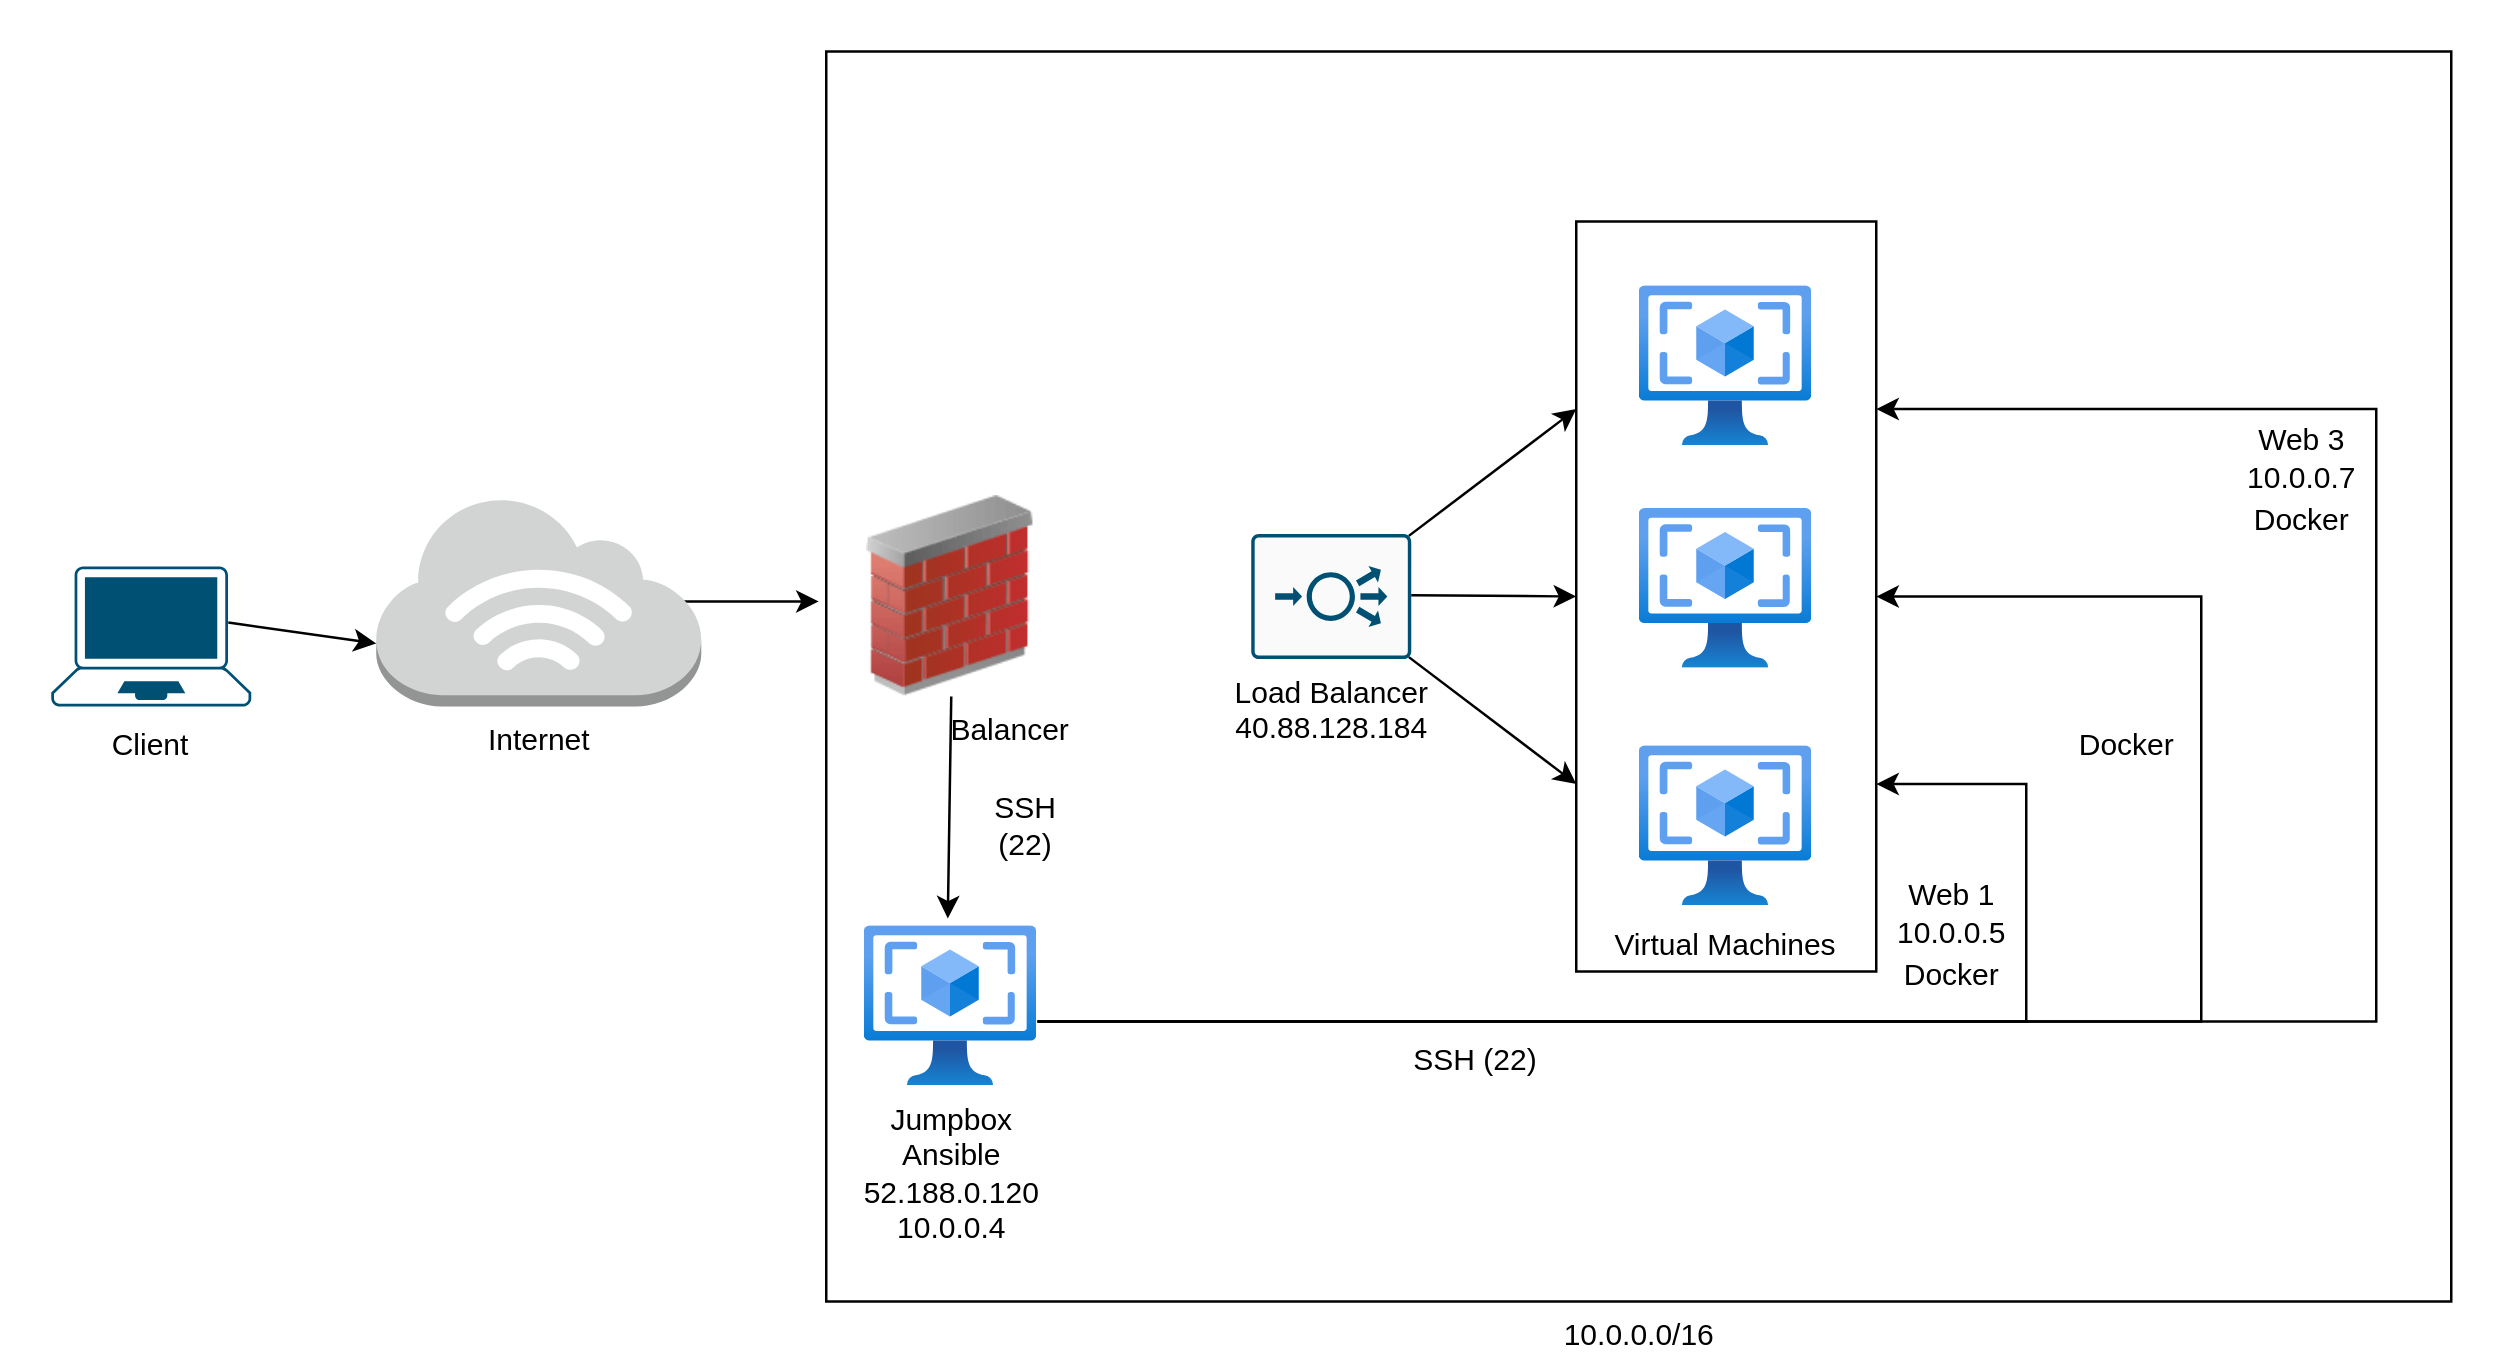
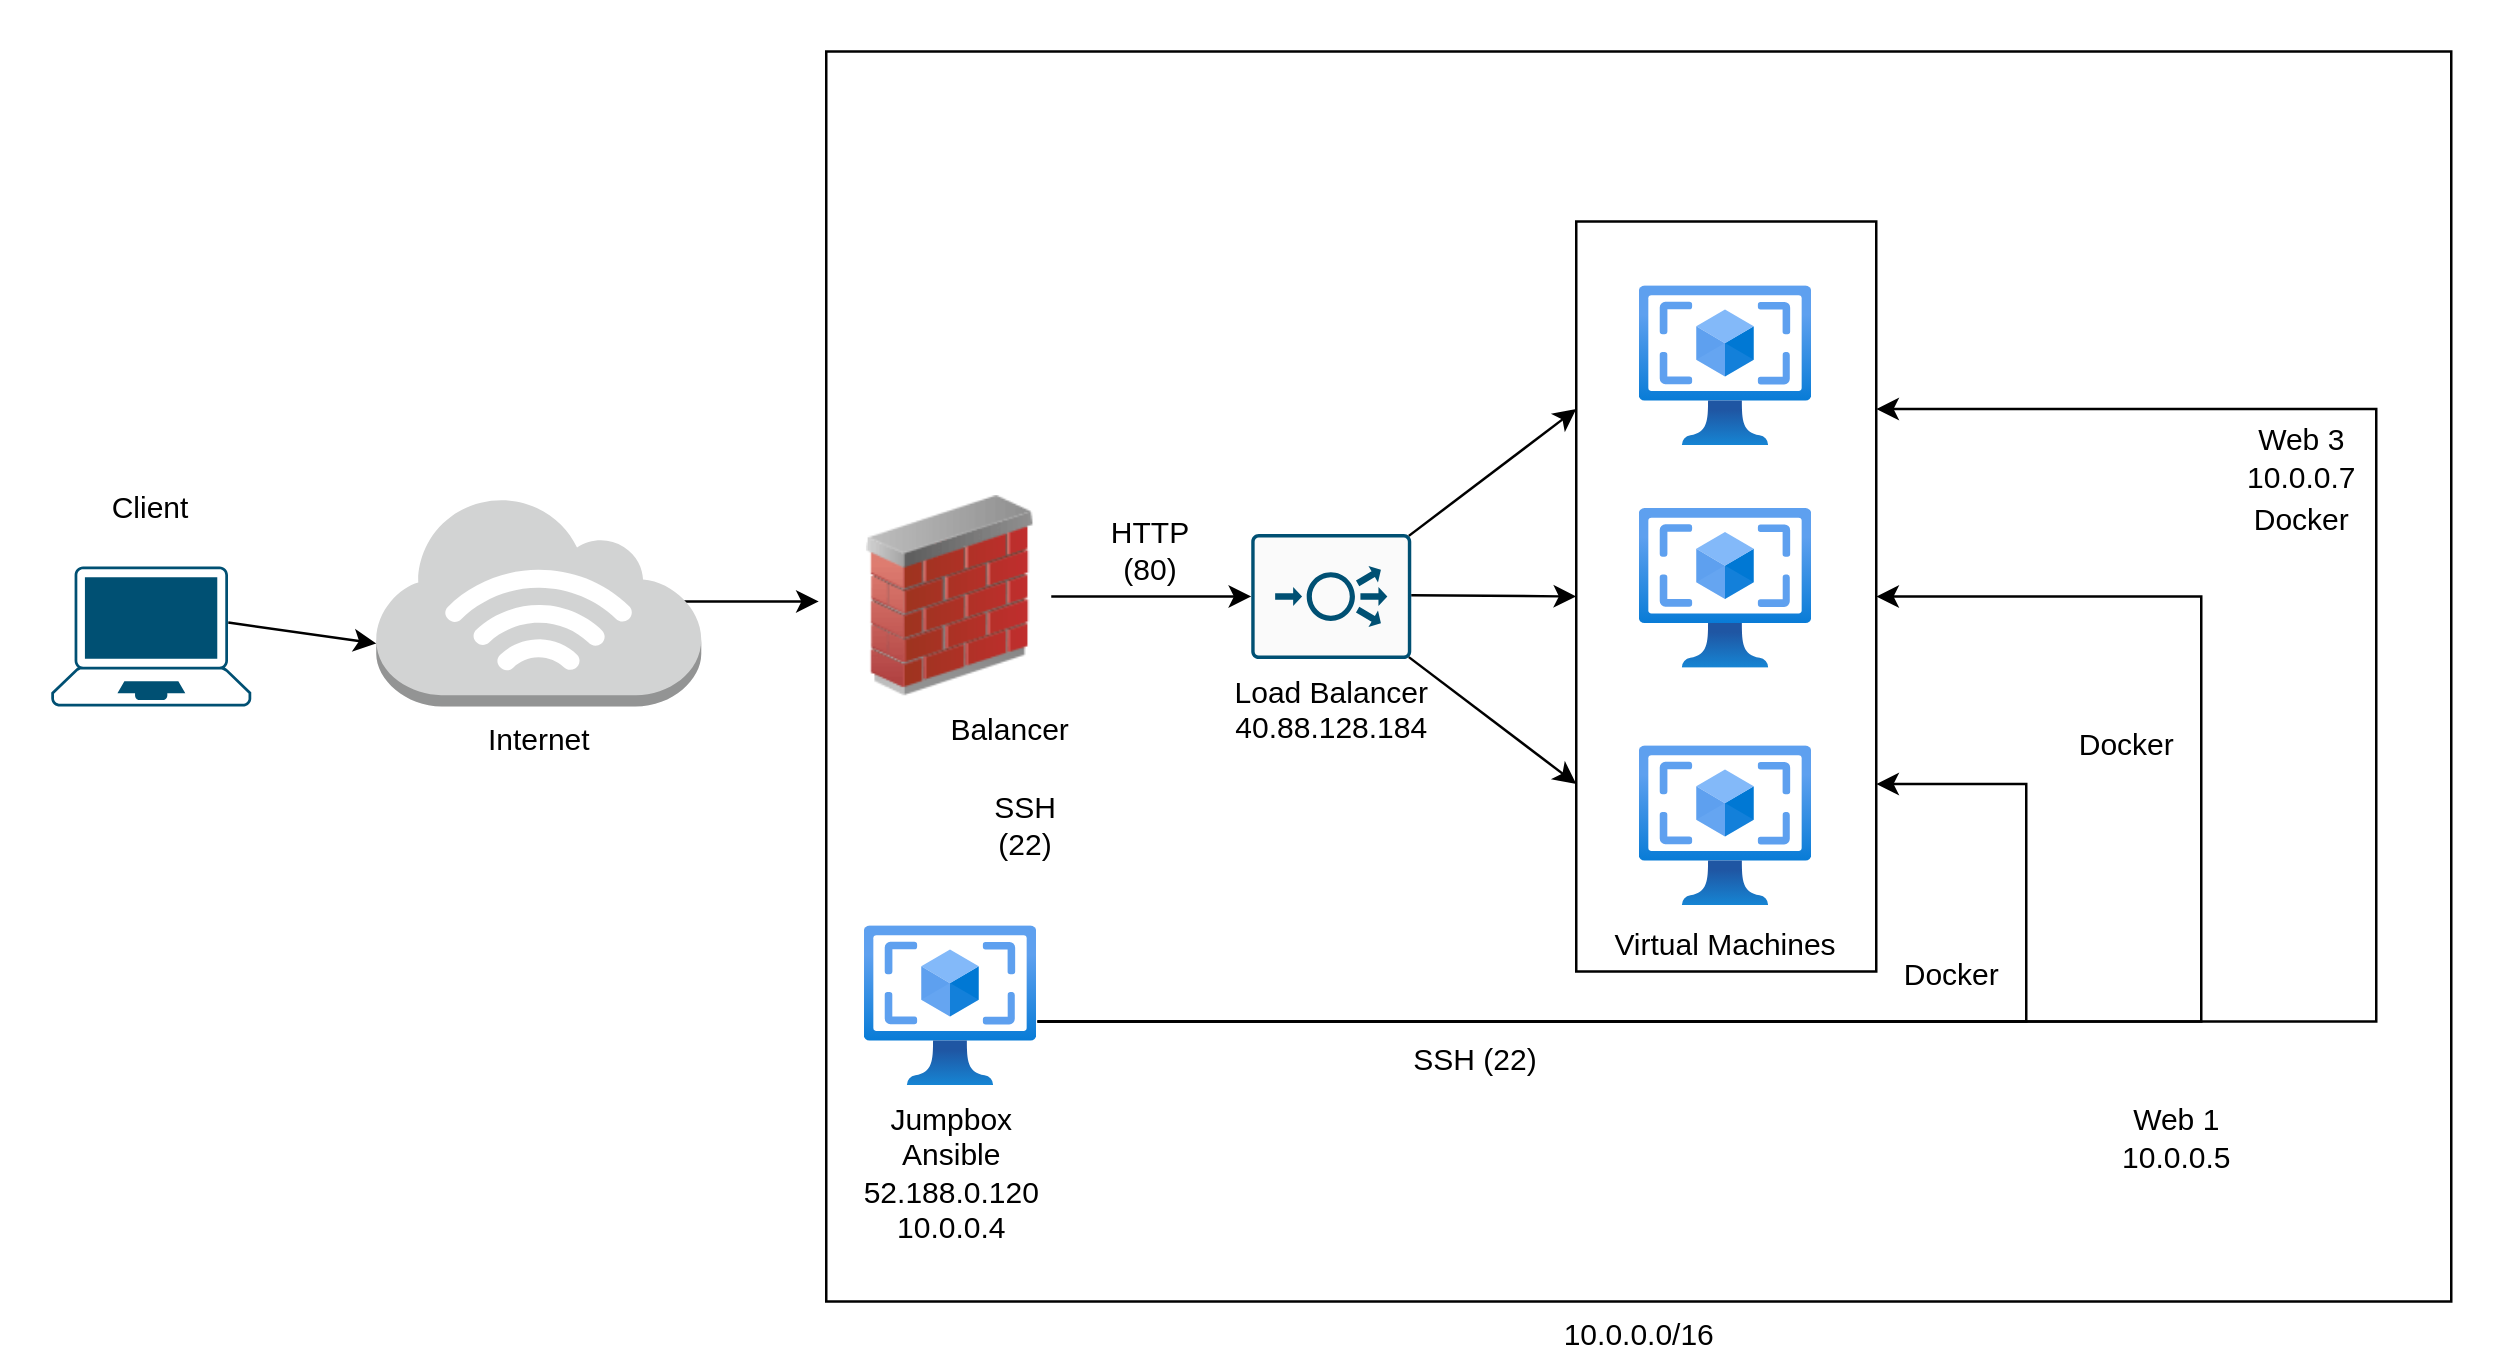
node "HTTP (80)": added
edge "Balancer" -> "Load Balancer 40.88.128.184": added
node "Client": moved (151, 746) -> (151, 509)
edge "Balancer" -> "Jumpbox Ansible 52.188.0.120 10.0.0.4": removed
node "Web 1 10.0.0.5": moved (1951, 914) -> (2176, 1139)
